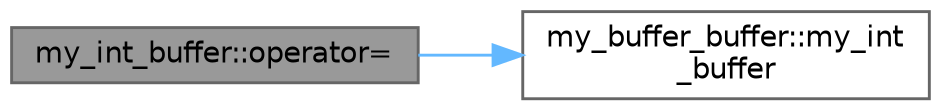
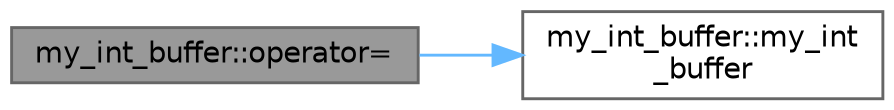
node "my_buffer_buffer::my_int _buffer": label "my_buffer_buffer::my_int _buffer" -> "my_int_buffer::my_int _buffer"
